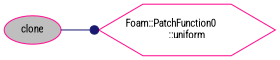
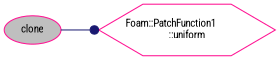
node "Foam::PatchFunction0 ::uniform": label "Foam::PatchFunction0 ::uniform" -> "Foam::PatchFunction1 ::uniform"
